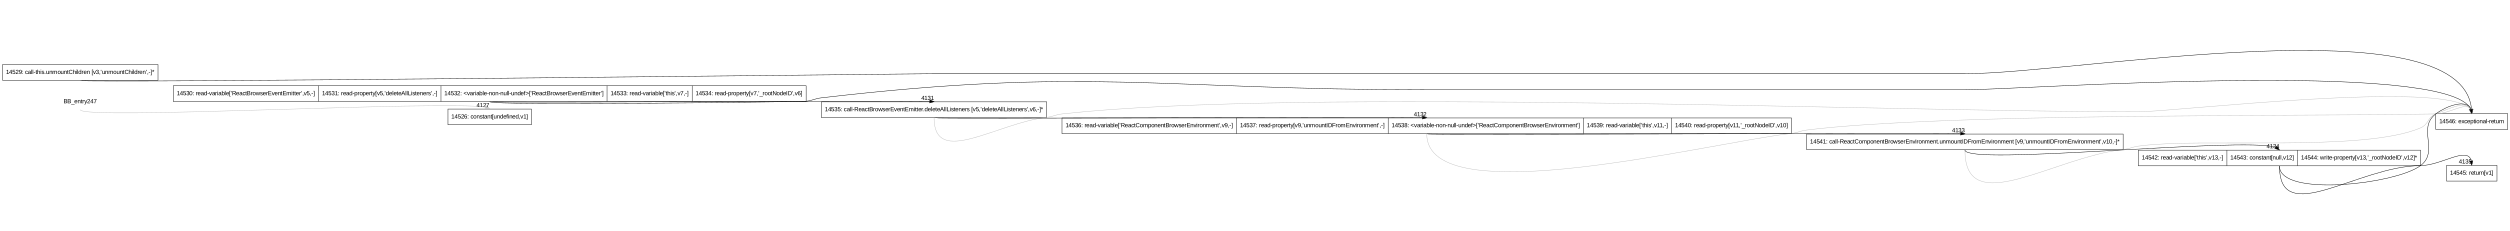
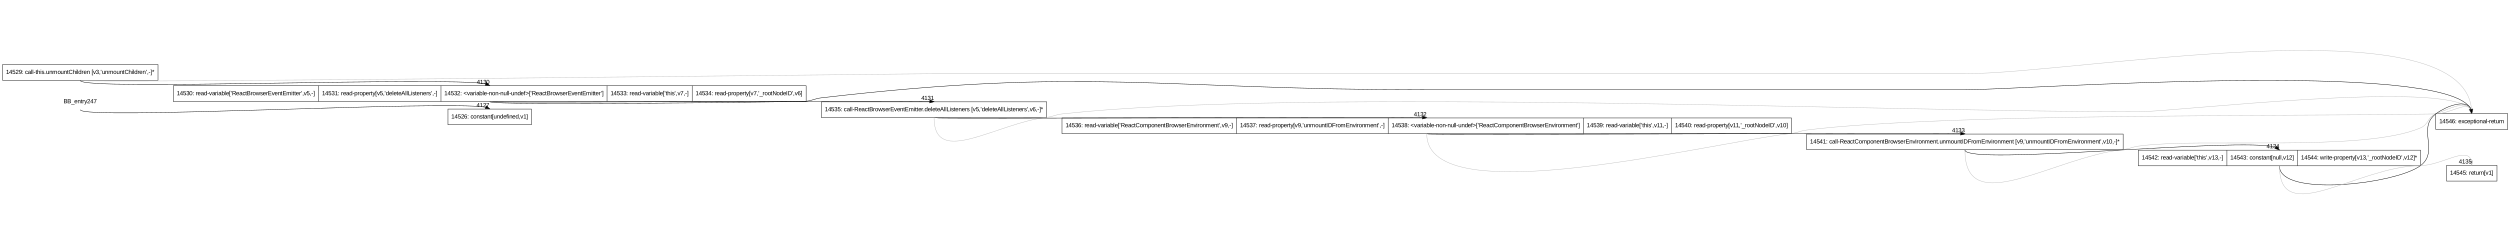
edge "14529: call-this.unmountChildren [v3,'unmountChildren',-]*" -> "14546: exceptional-return": color black -> gray
edge "14529: call-this.unmountChildren [v3,'unmountChildren',-]*" -> "14530: read-variable['ReactBrowserEventEmitter',v5,-]": added
edge "BB_entry247" -> "14526: constant[undefined,v1]": color gray -> black
edge "14542: read-variable['this',v13,-]" -> "14545: return[v1]": color black -> gray
